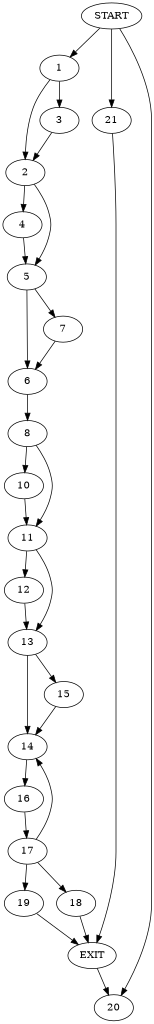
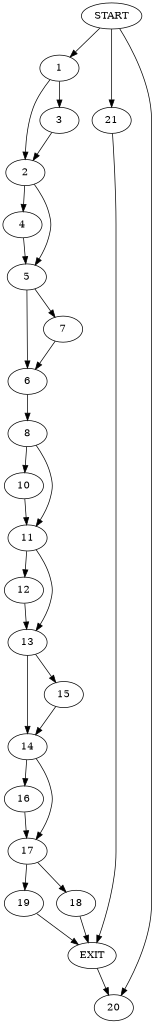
edge "17" -> "14": reversed
